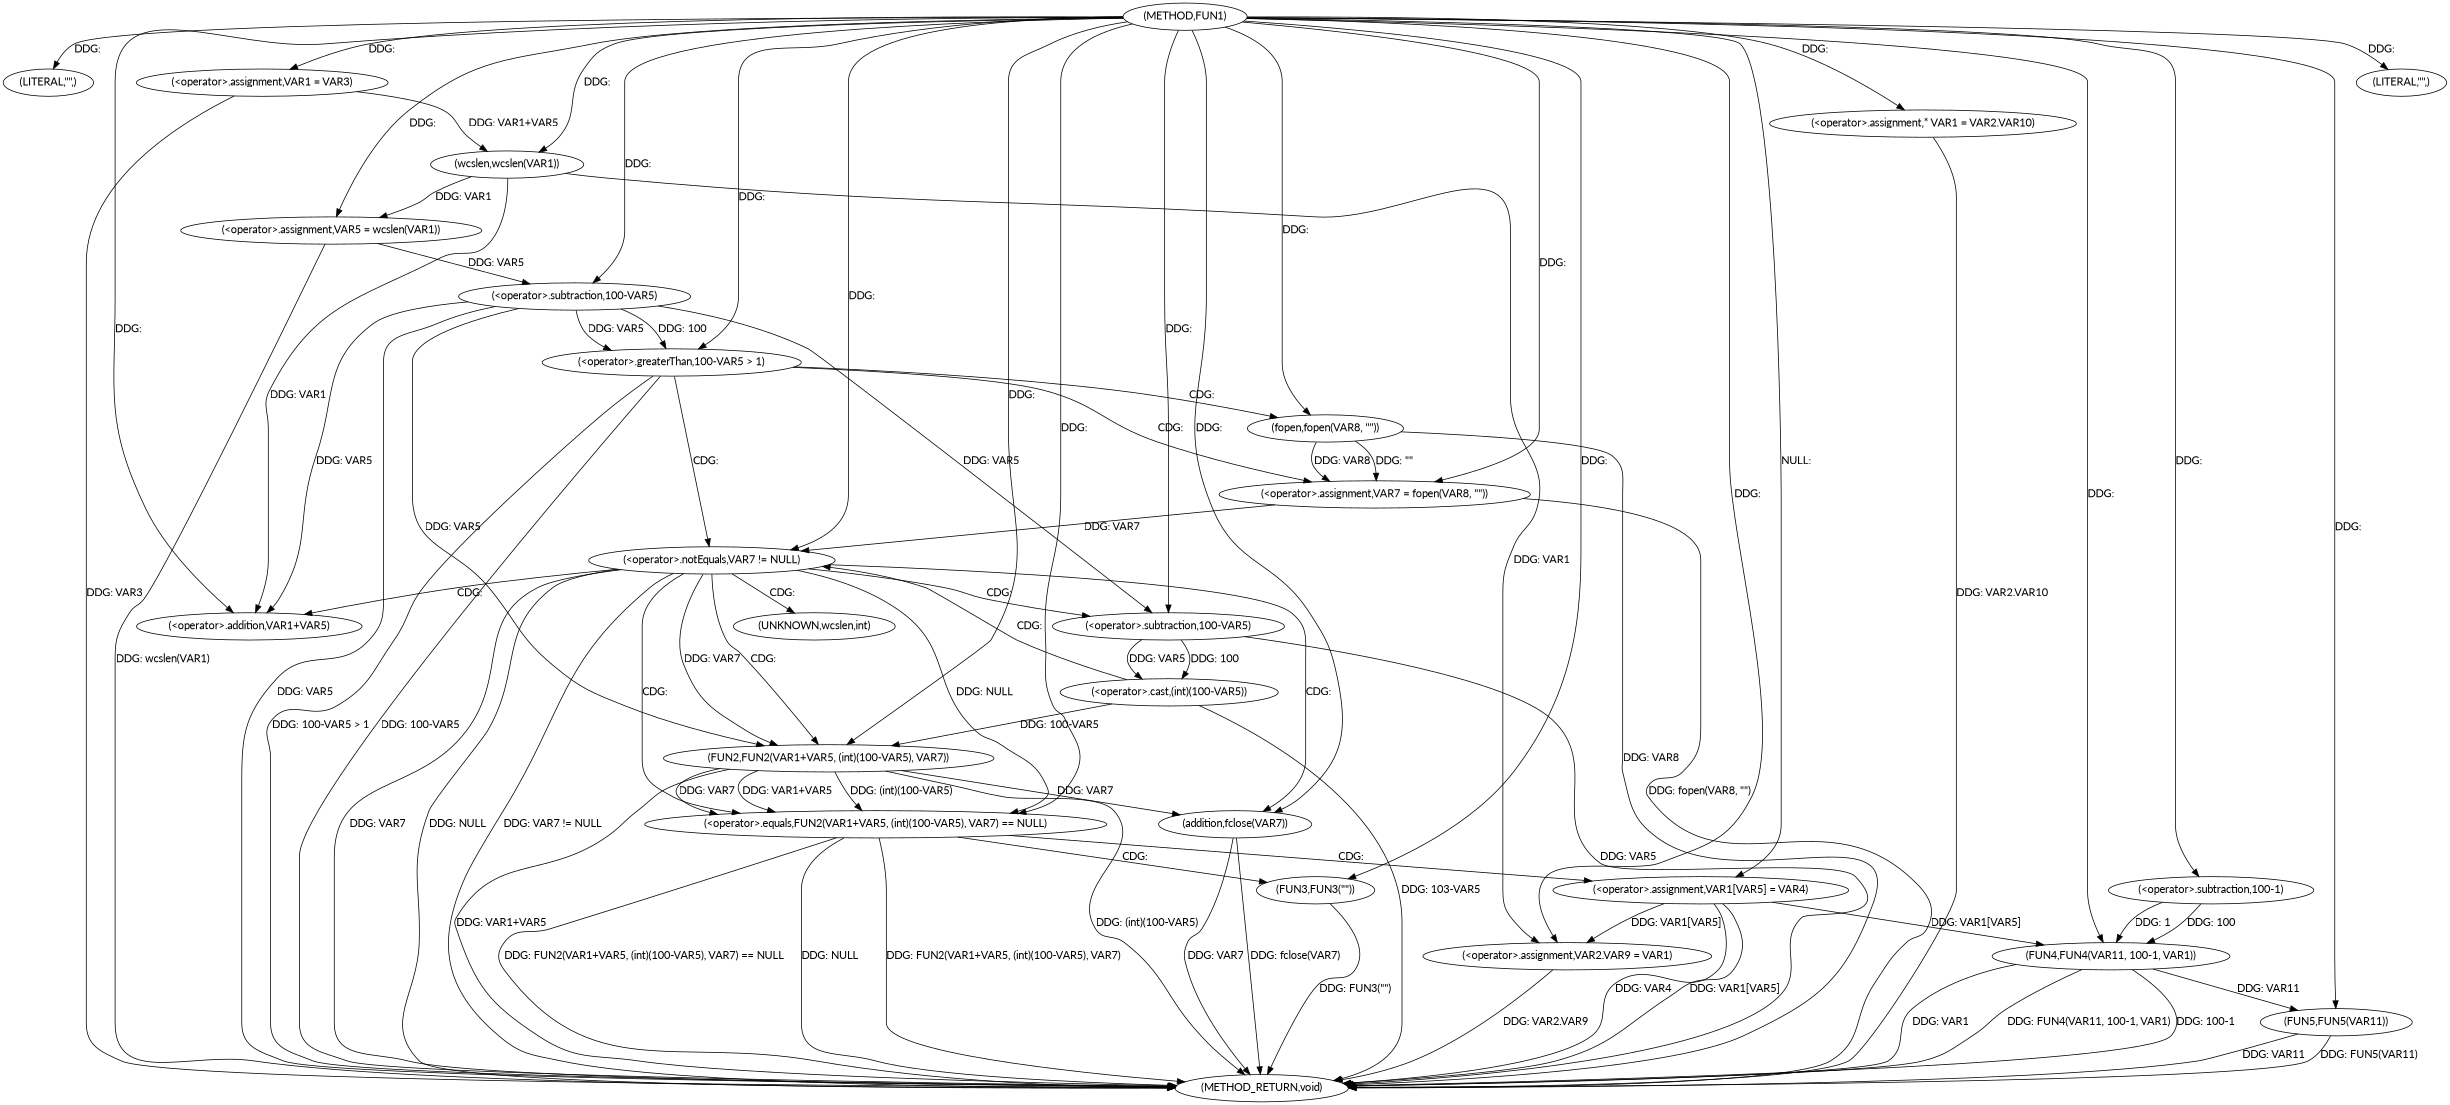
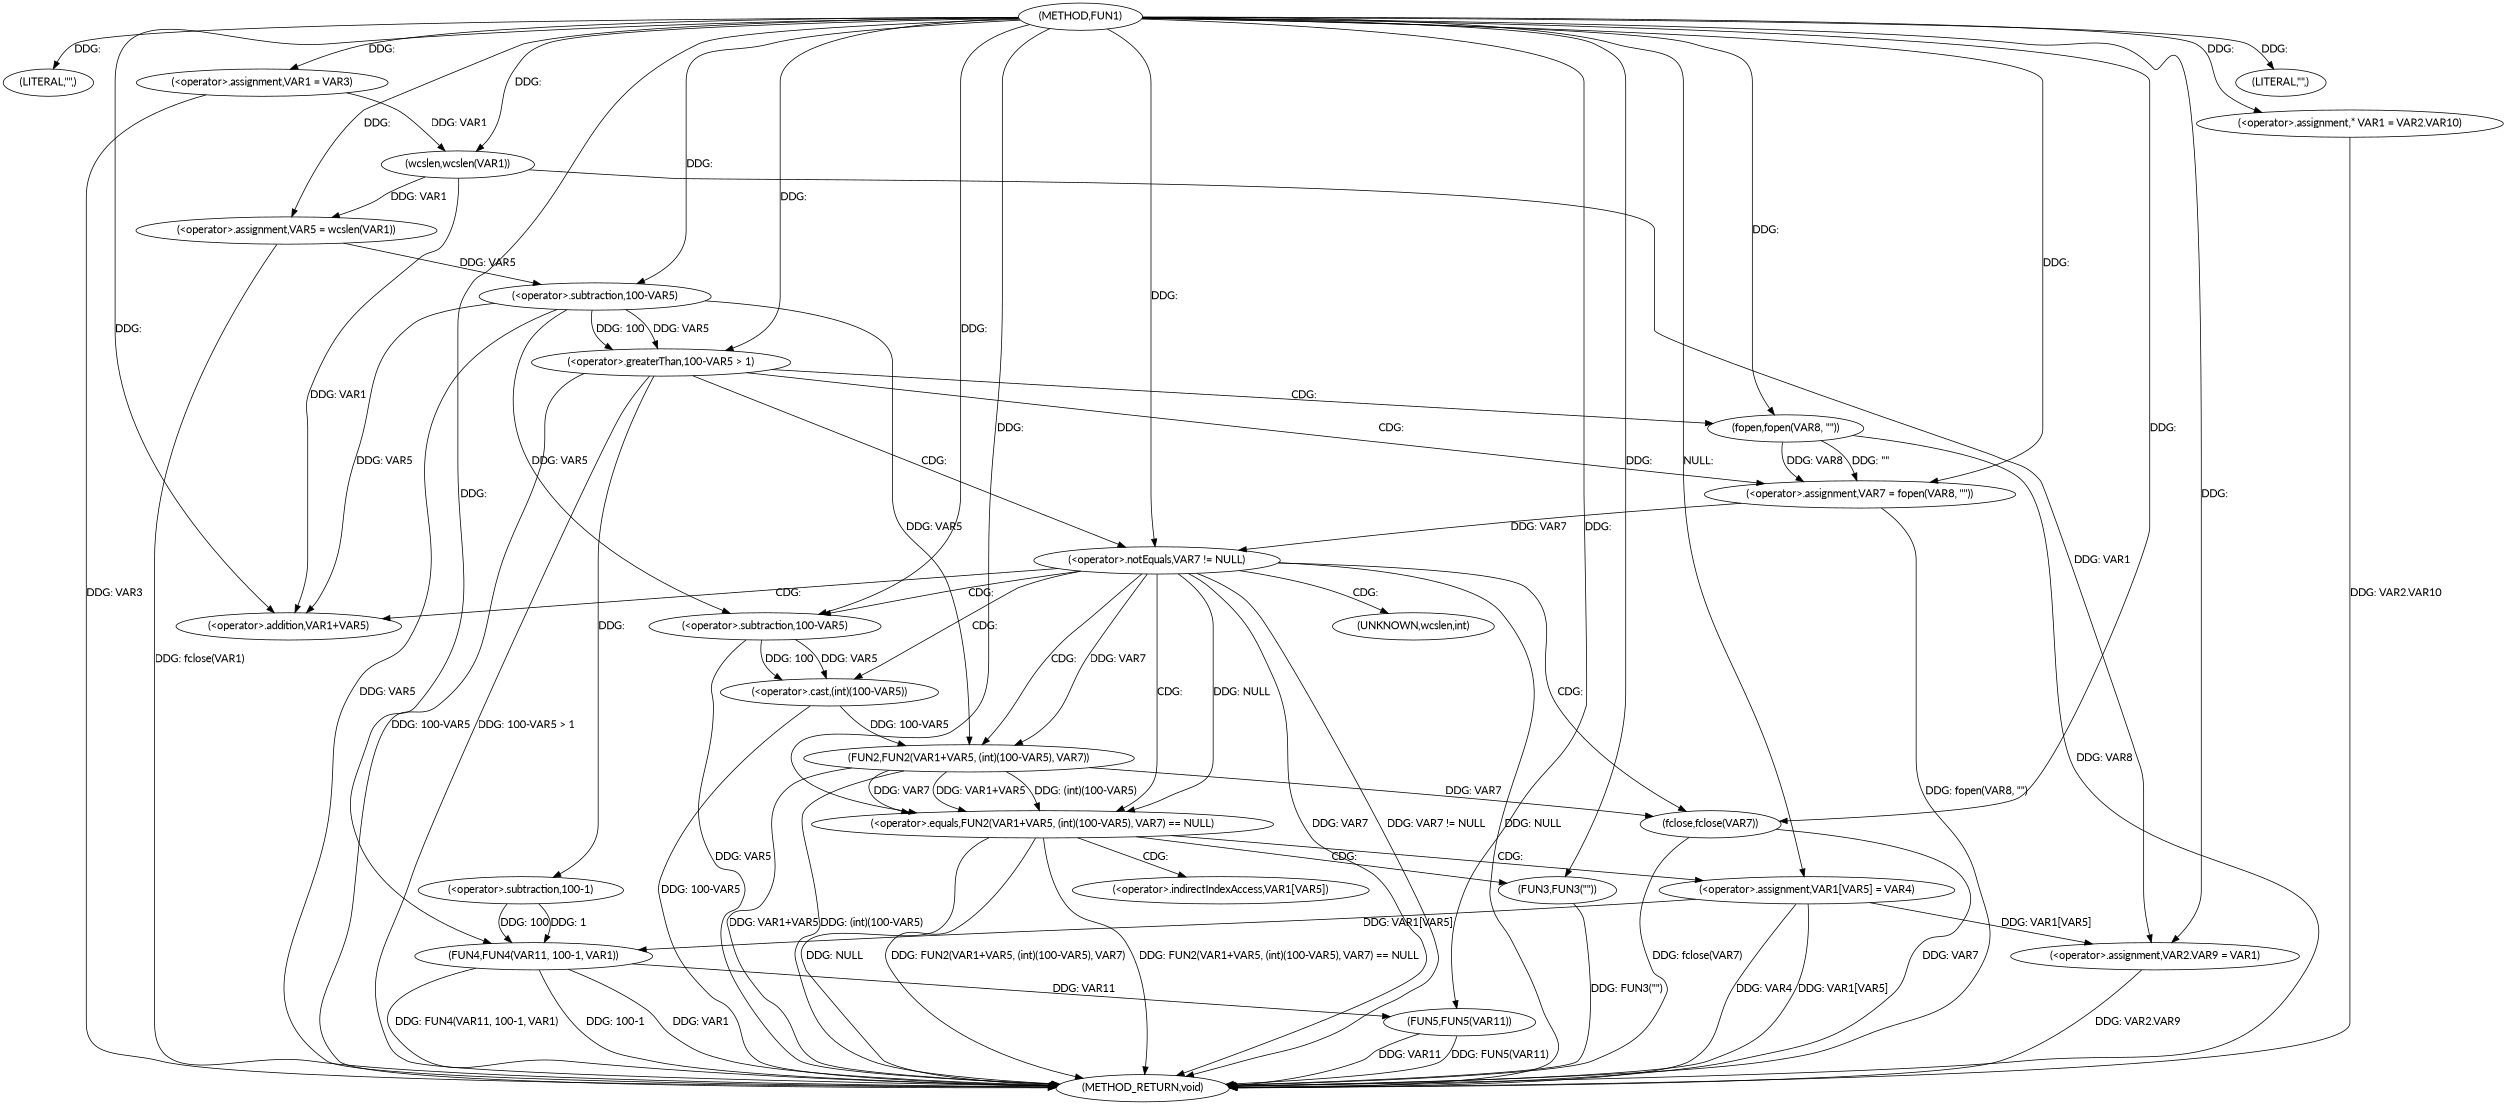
edge "(METHOD,FUN1)" -> "(<operator>.subtraction,100-1)": now "(<operator>.greaterThan,100-VAR5 > 1)" -> "(<operator>.subtraction,100-1)"
edge "(<operator>.assignment,VAR1 = VAR3)" -> "(wcslen,wcslen(VAR1))": label "DDG: VAR1+VAR5" -> "DDG: VAR1"
edge "(METHOD,FUN1)" -> "(FUN2,FUN2(VAR1+VAR5, (int)(100-VAR5), VAR7))": removed, label "DDG:"
edge "(<operator>.cast,(int)(100-VAR5))" -> "(<operator>.notEquals,VAR7 != NULL)": reversed
edge "(<operator>.assignment,VAR5 = wcslen(VAR1))" -> "(METHOD_RETURN,void)": label "DDG: wcslen(VAR1)" -> "DDG: fclose(VAR1)"
node "(addition,fclose(VAR7))": label "(addition,fclose(VAR7))" -> "(fclose,fclose(VAR7))"
node "(<operator>.indirectIndexAccess,VAR1[VAR5])": added
edge "(<operator>.cast,(int)(100-VAR5))" -> "(METHOD_RETURN,void)": label "DDG: 103-VAR5" -> "DDG: 100-VAR5"
